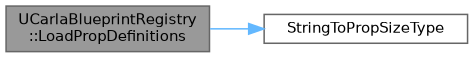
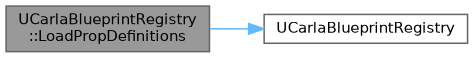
node "StringToPropSizeType": label "StringToPropSizeType" -> "UCarlaBlueprintRegistry"
